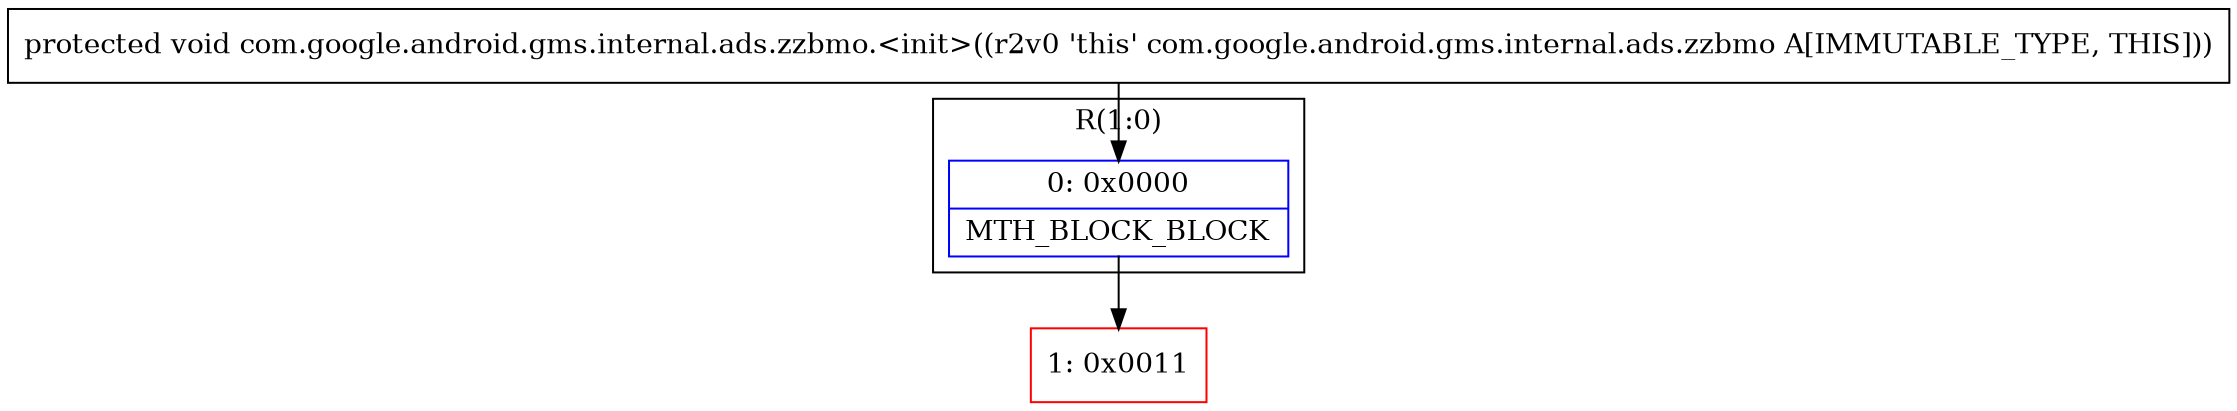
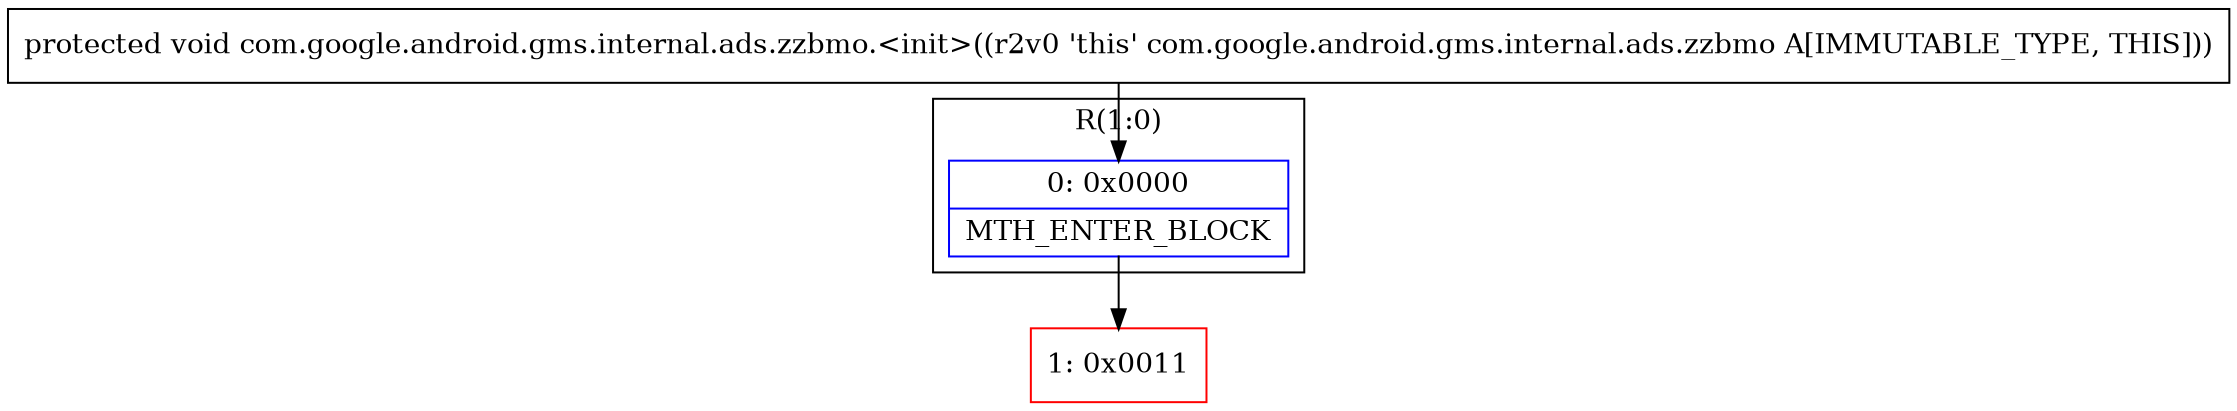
node "0: 0x0000": text "MTH_BLOCK_BLOCK" -> "MTH_ENTER_BLOCK"
